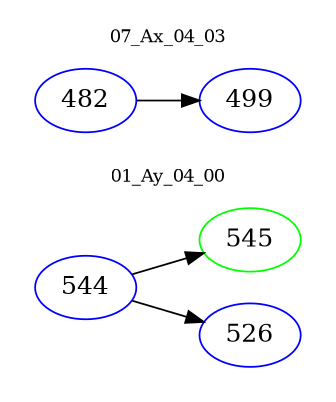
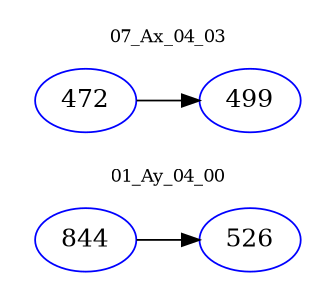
node "482": label "482" -> "472"
node "545": removed
node "544": label "544" -> "844"
